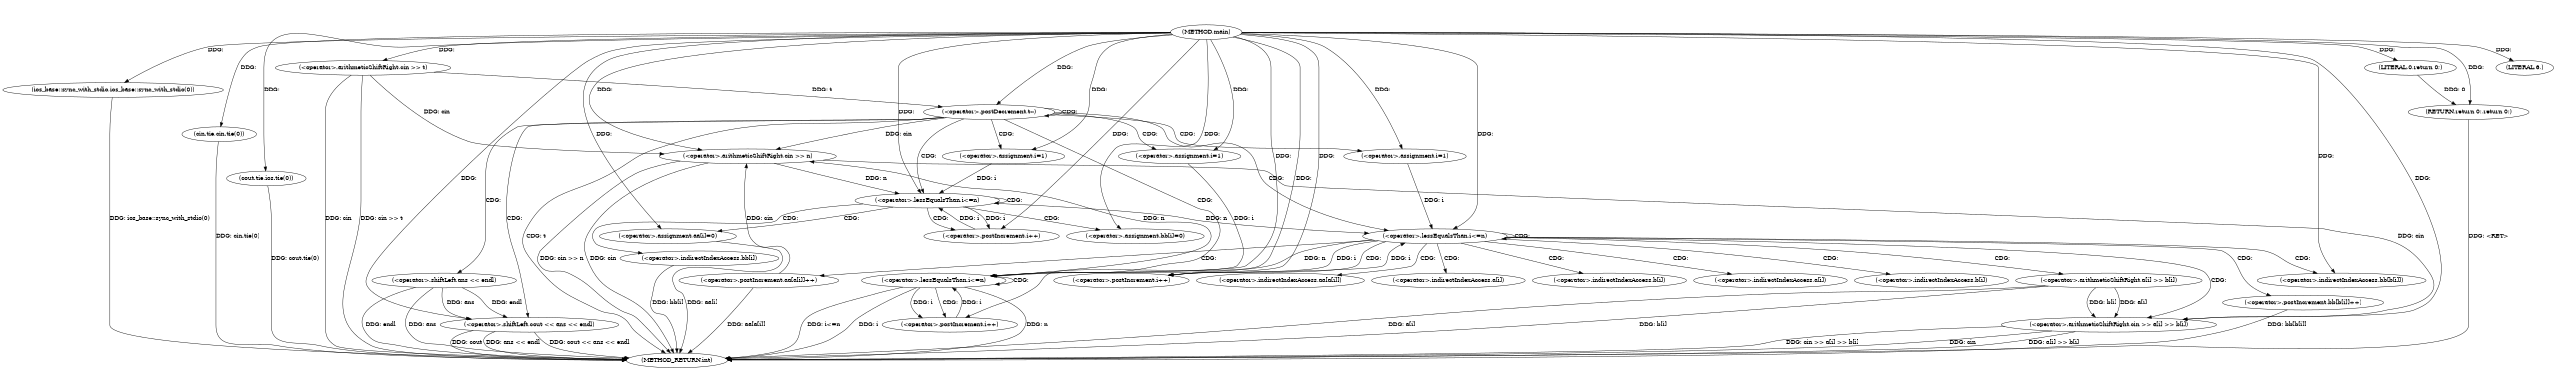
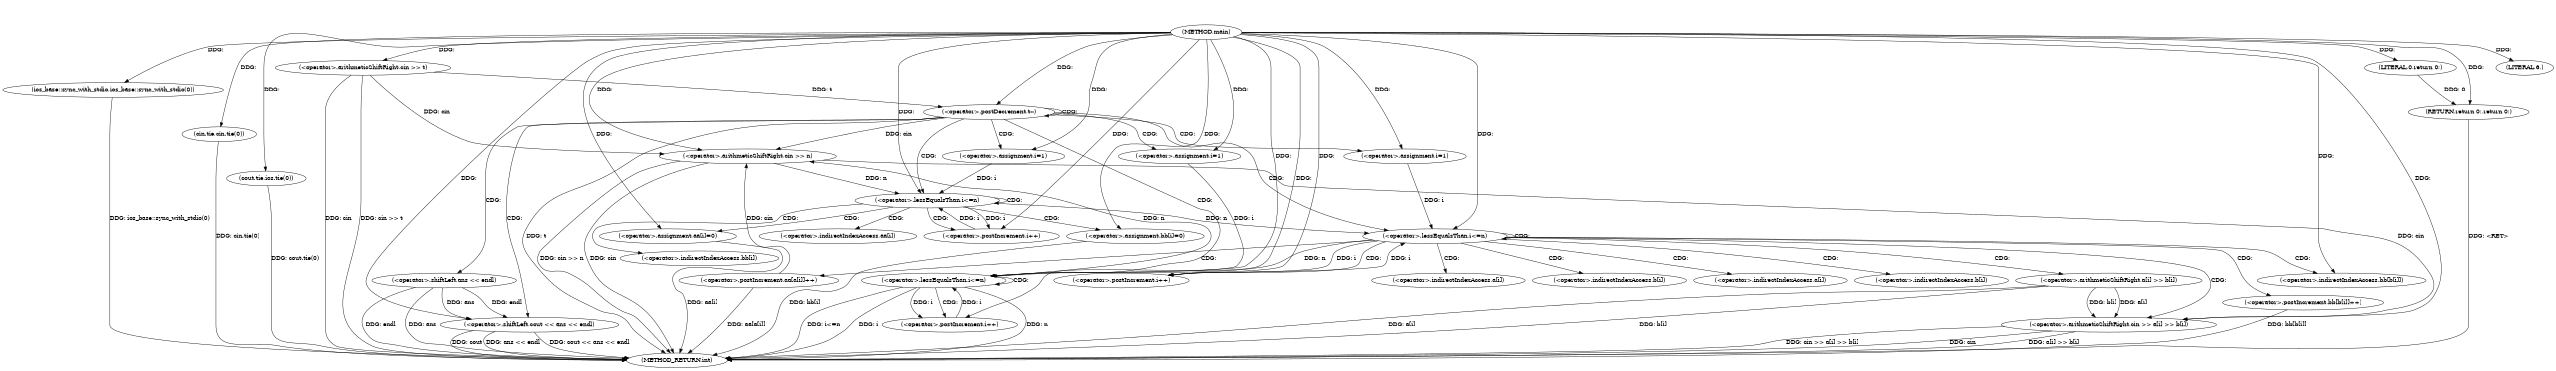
edge "(<operator>.postDecrement,t--)" -> "(METHOD_RETURN,int)": label "CDG: t" -> "DDG: t"
node "(<operator>.indirectIndexAccess,aa[i])": added
node "(<operator>.indirectIndexAccess,aa[a[i]])": removed
edge "(<operator>.indirectIndexAccess,bb[i])" -> "(METHOD_RETURN,int)": now "(<operator>.assignment,bb[i]=0)" -> "(METHOD_RETURN,int)"
